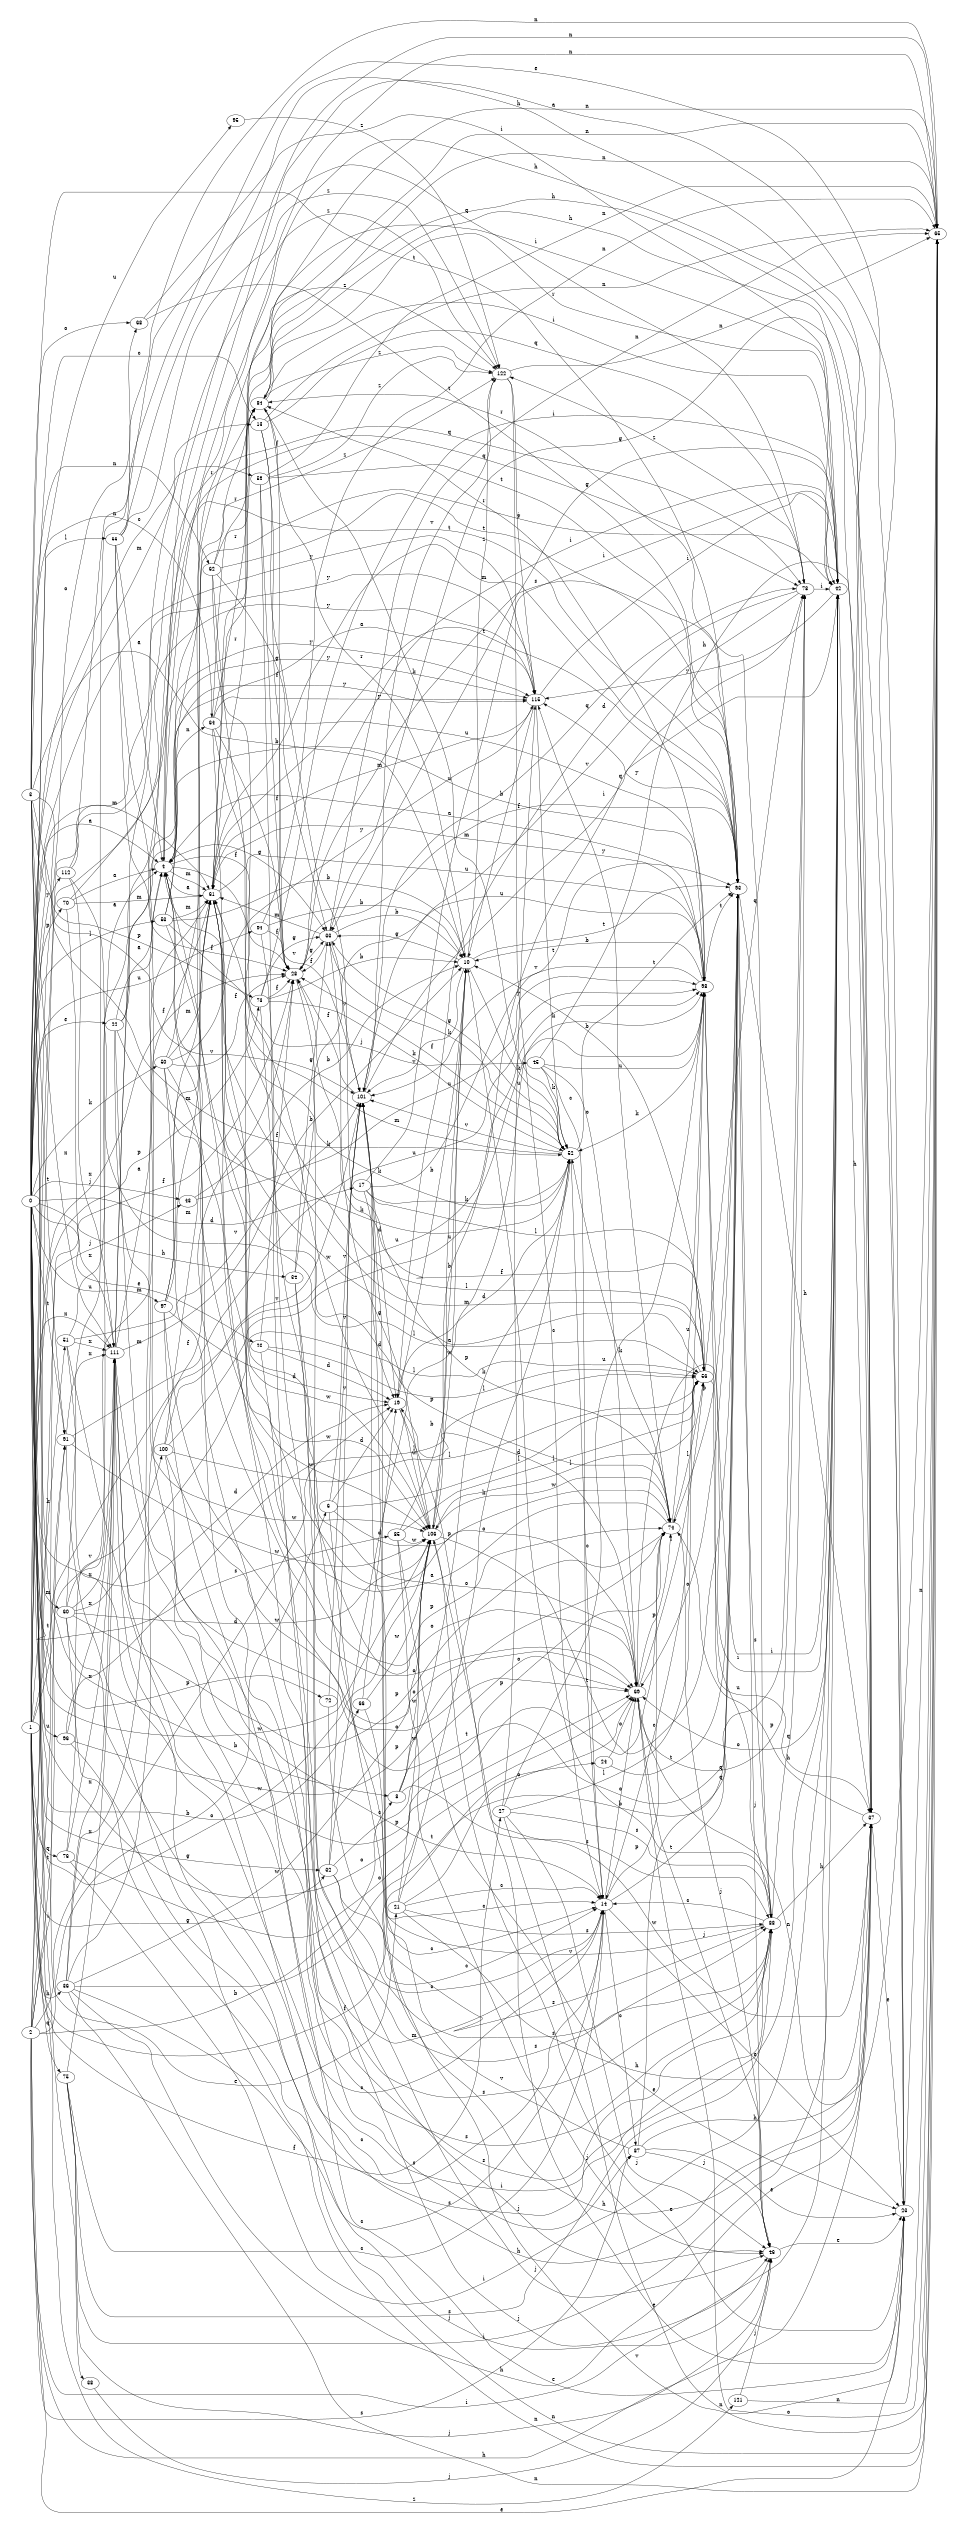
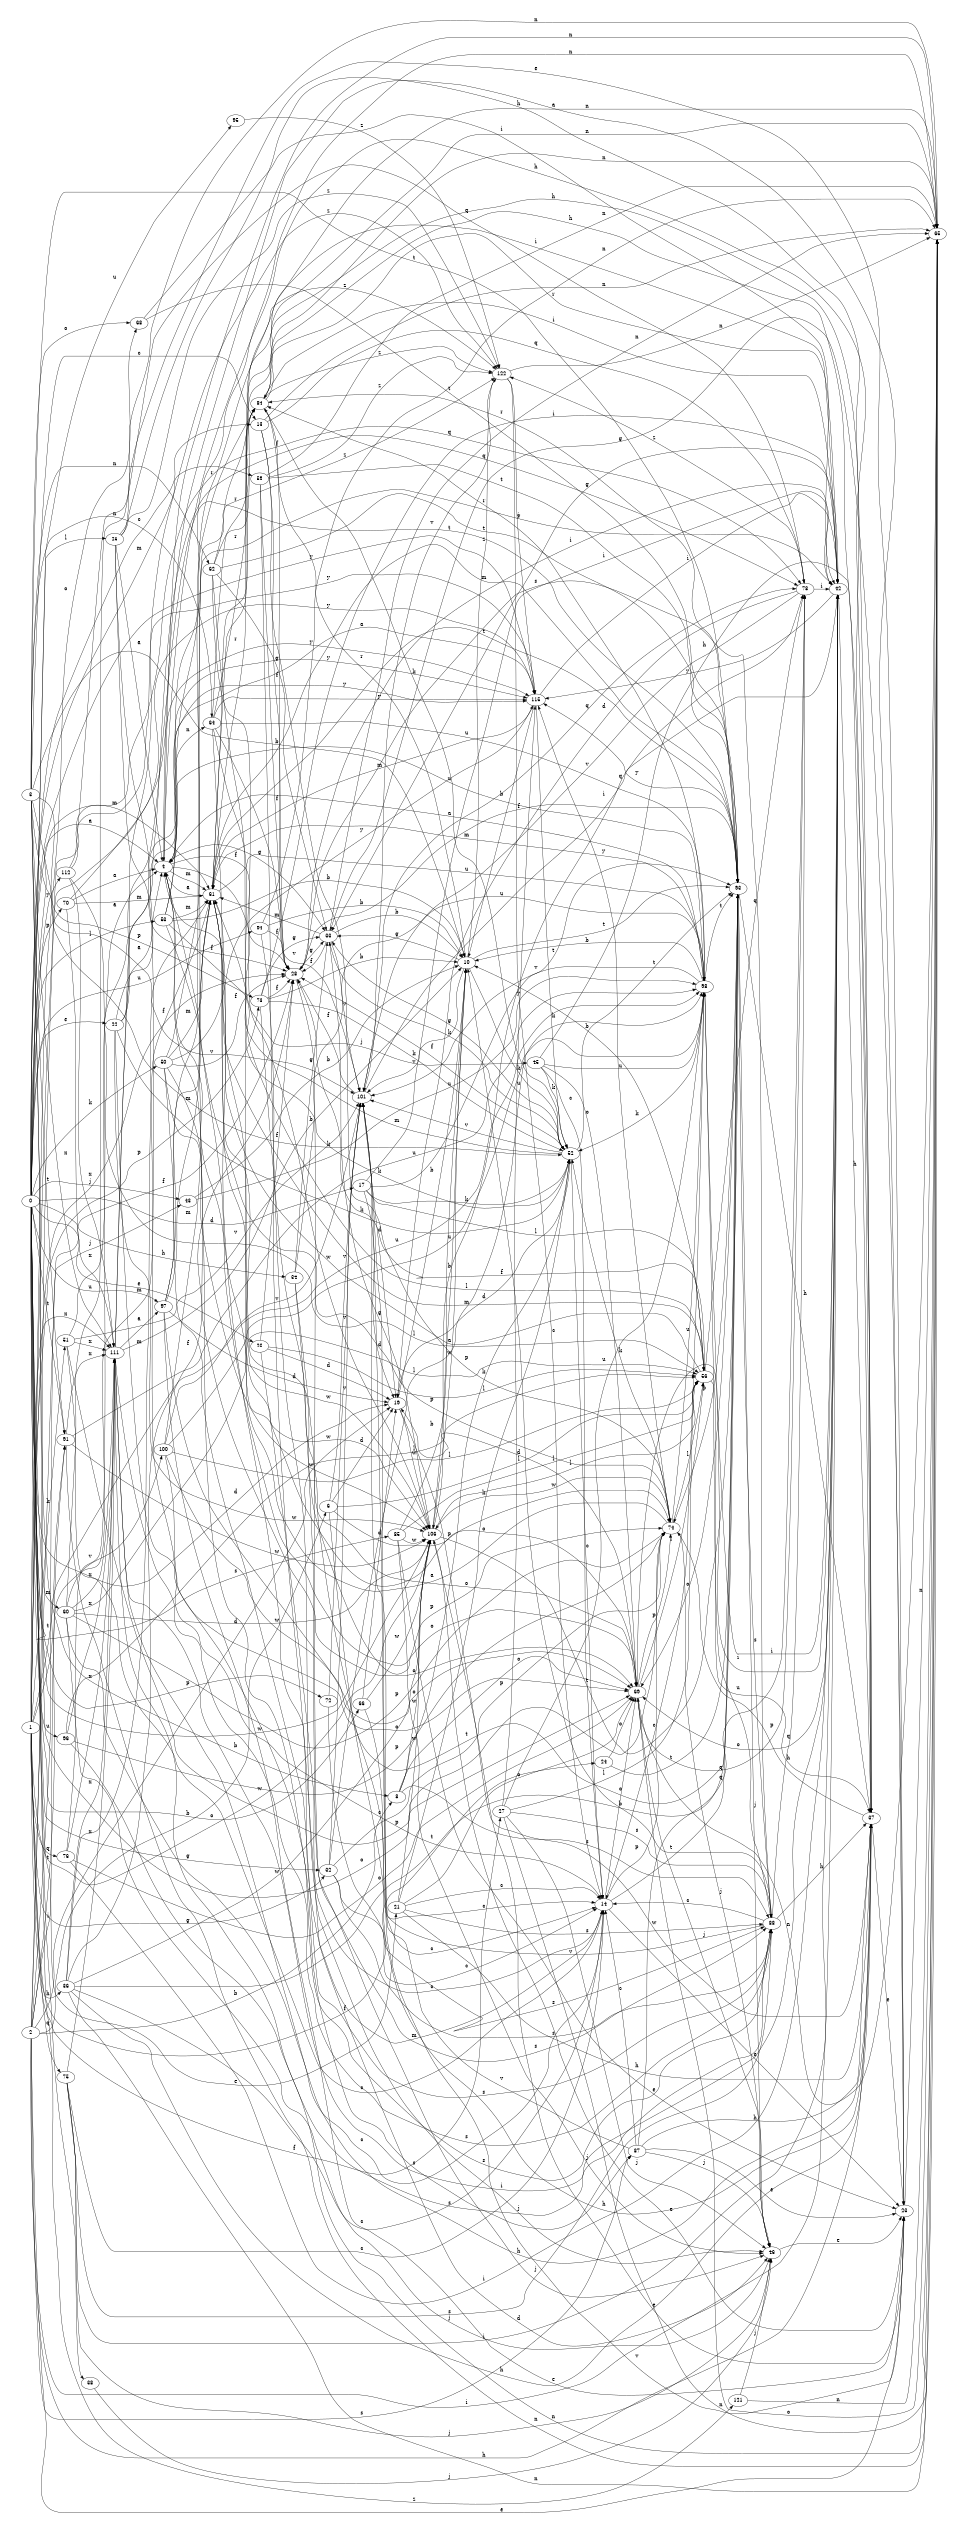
node "55": label "55" -> "25"
edge "111" -> "4": now "111" -> "97"
edge "14" -> "87": reversed
edge "94" -> "46": label "j" -> "d"
